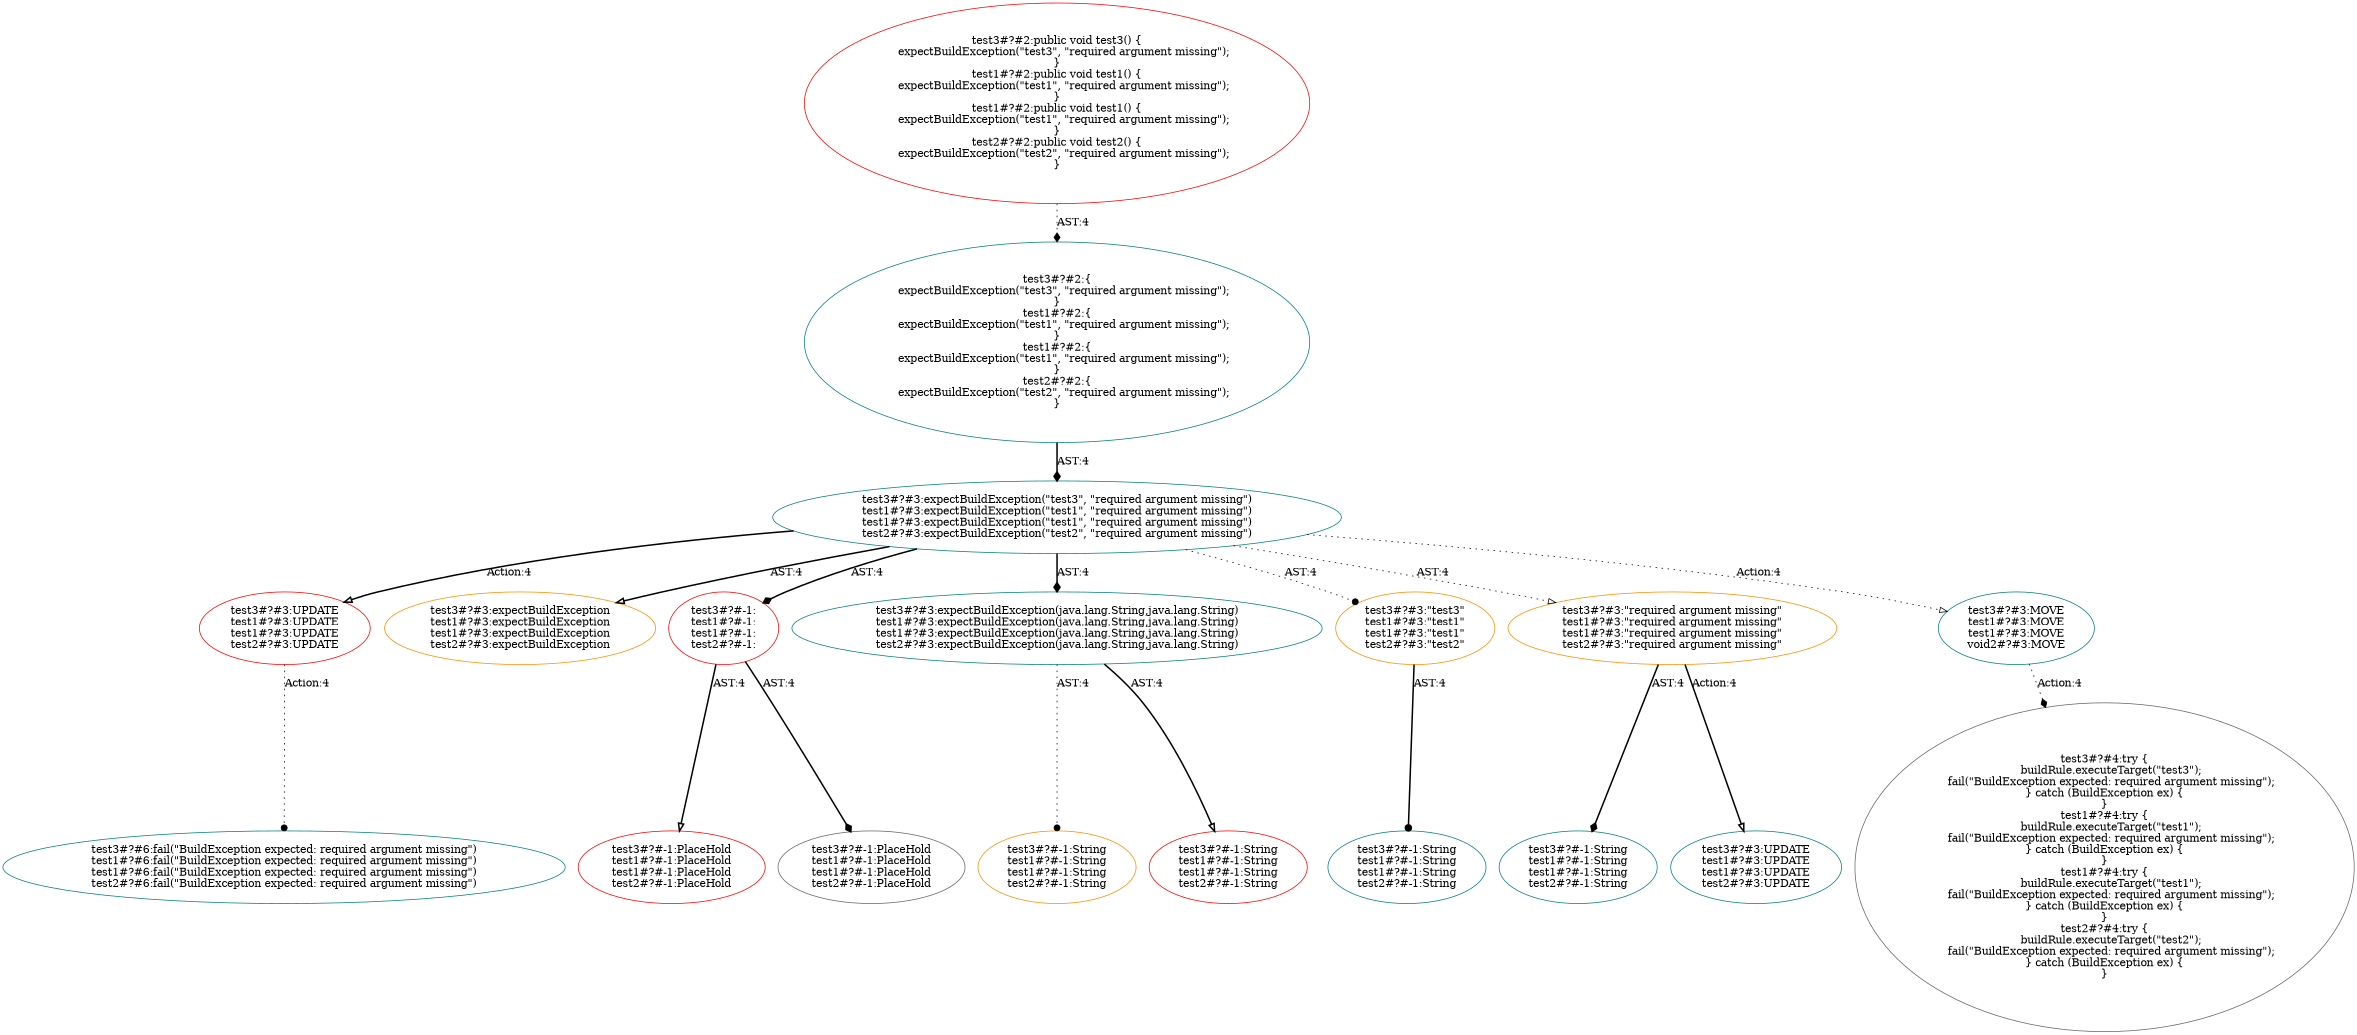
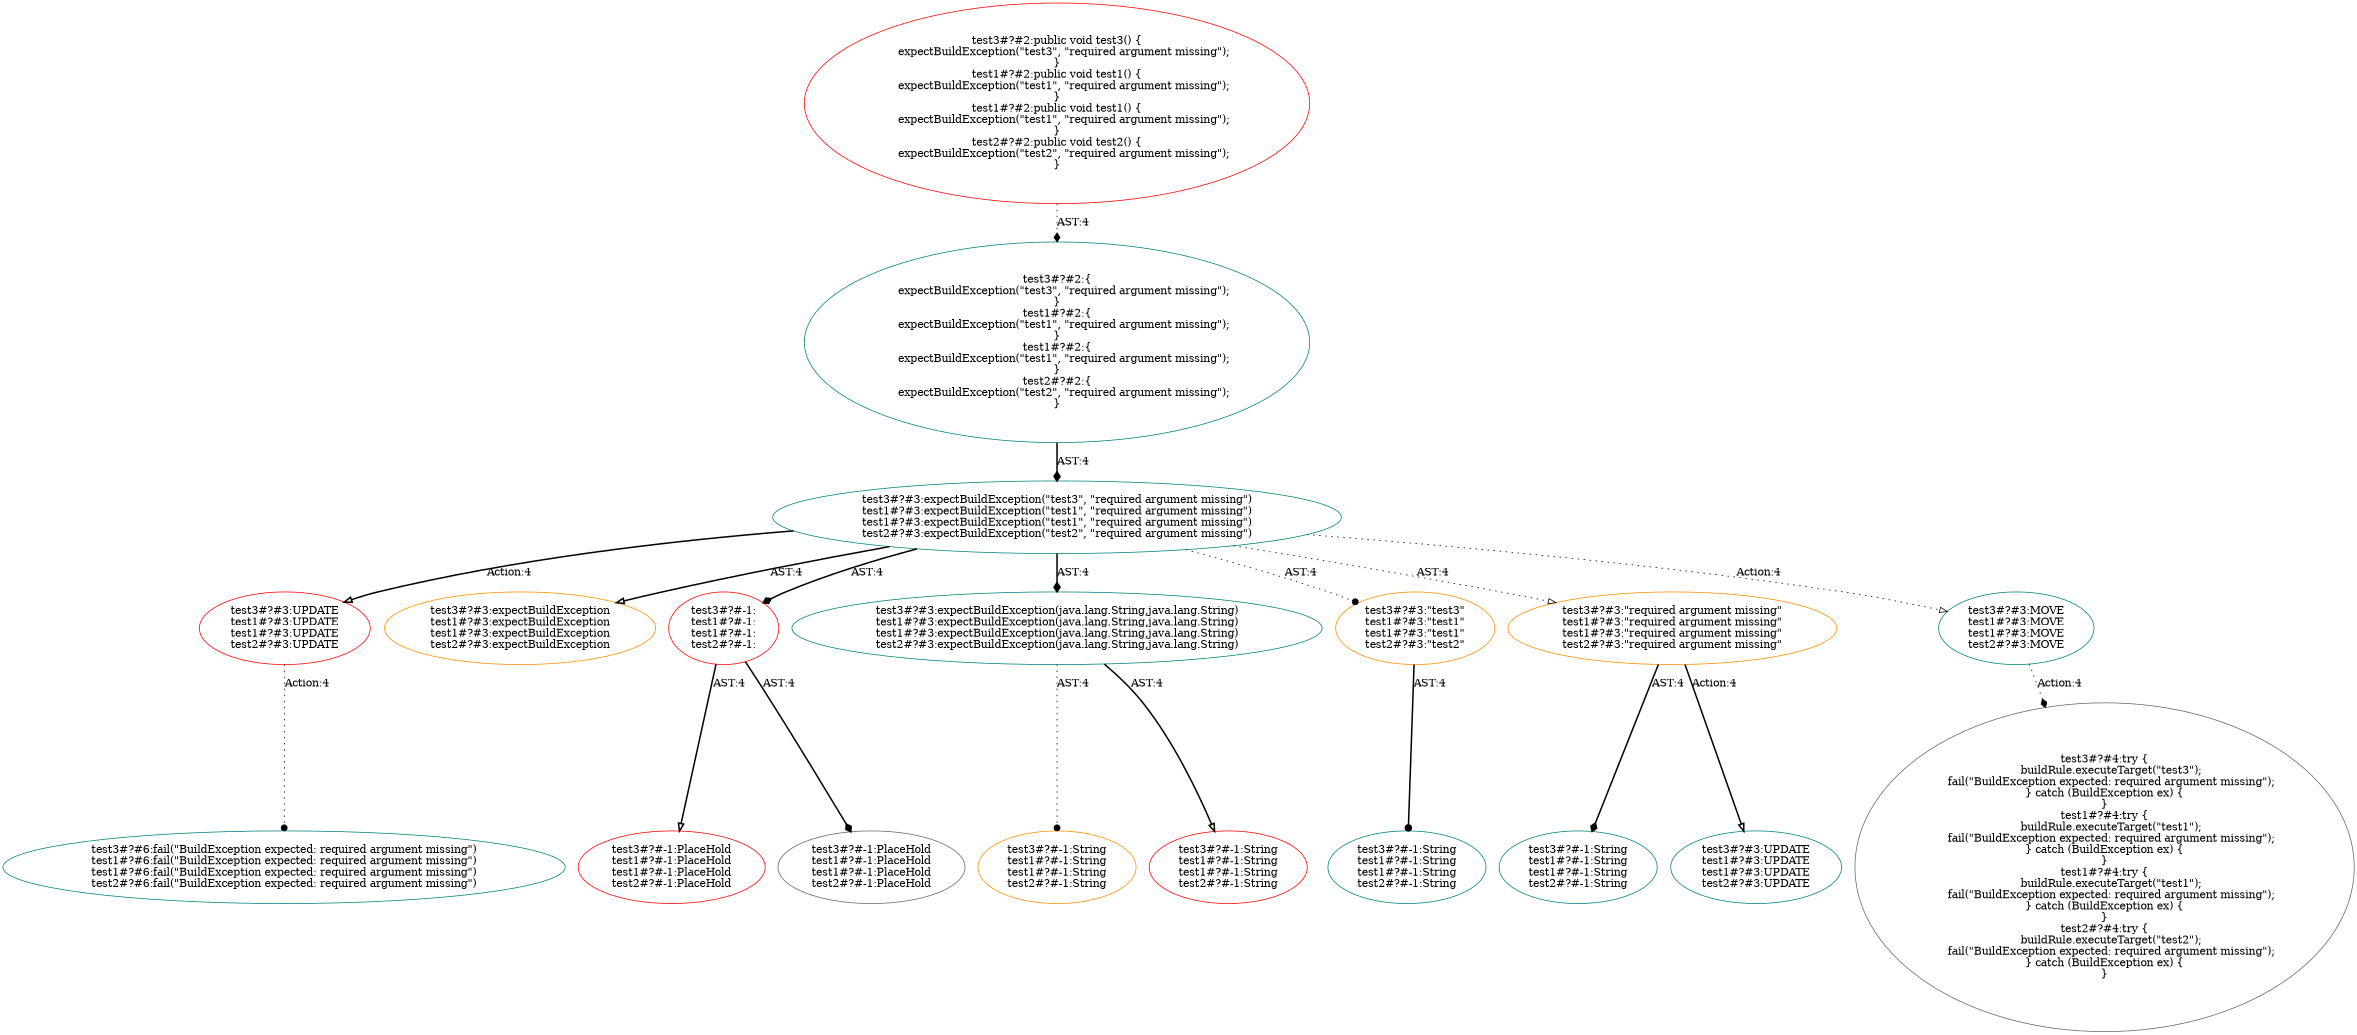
node "test3#?#3:MOVE test1#?#3:MOVE test1#?#3:MOVE void2#?#3:MOVE": label "test3#?#3:MOVE test1#?#3:MOVE test1#?#3:MOVE void2#?#3:MOVE" -> "test3#?#3:MOVE test1#?#3:MOVE test1#?#3:MOVE test2#?#3:MOVE"
